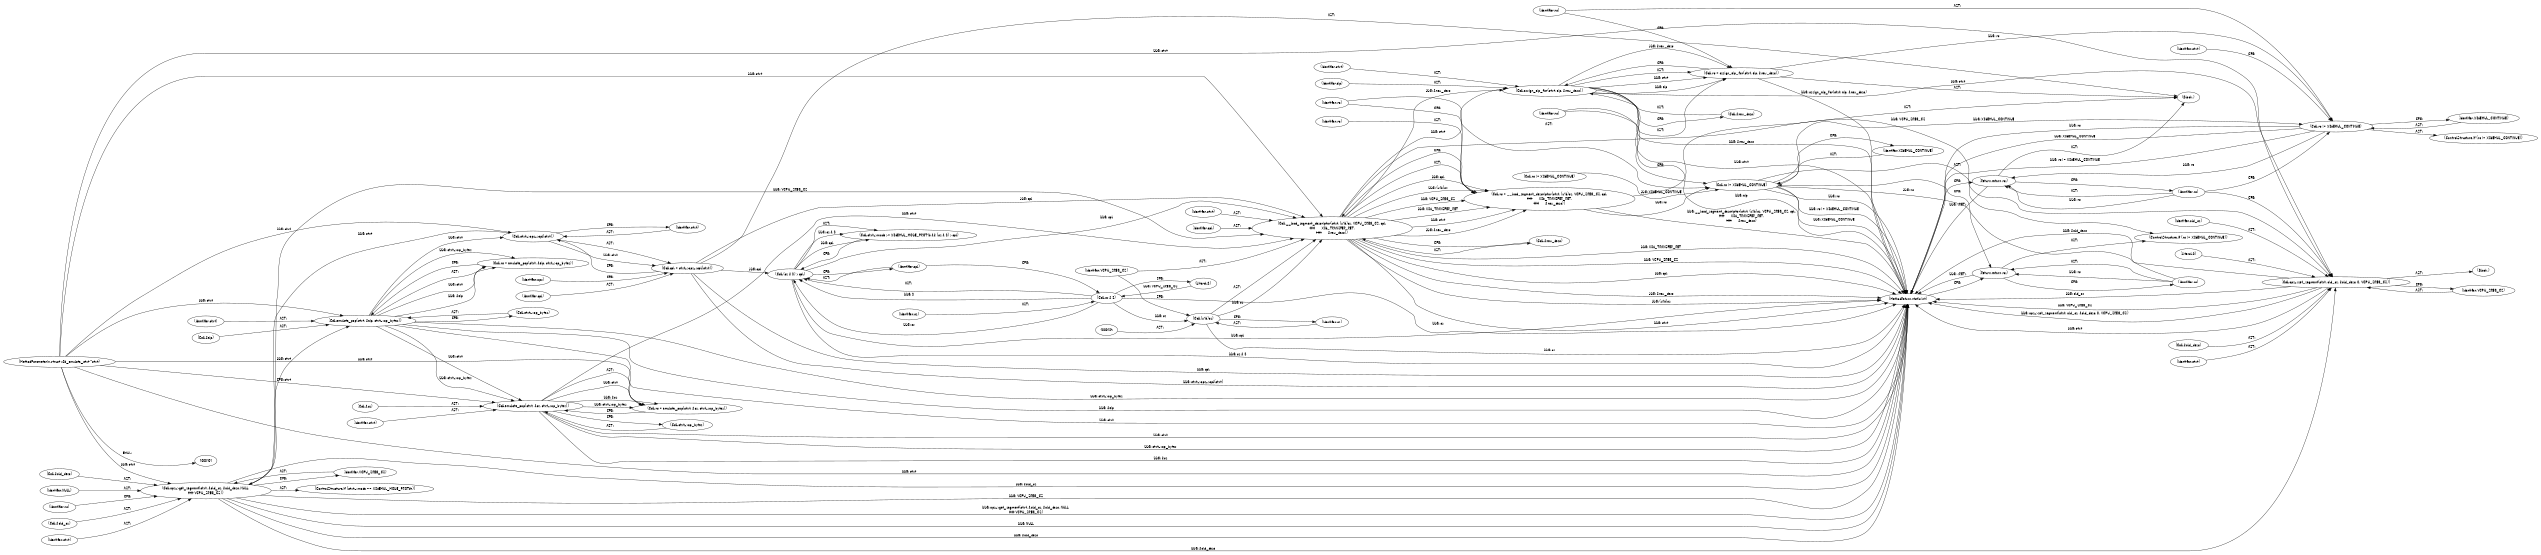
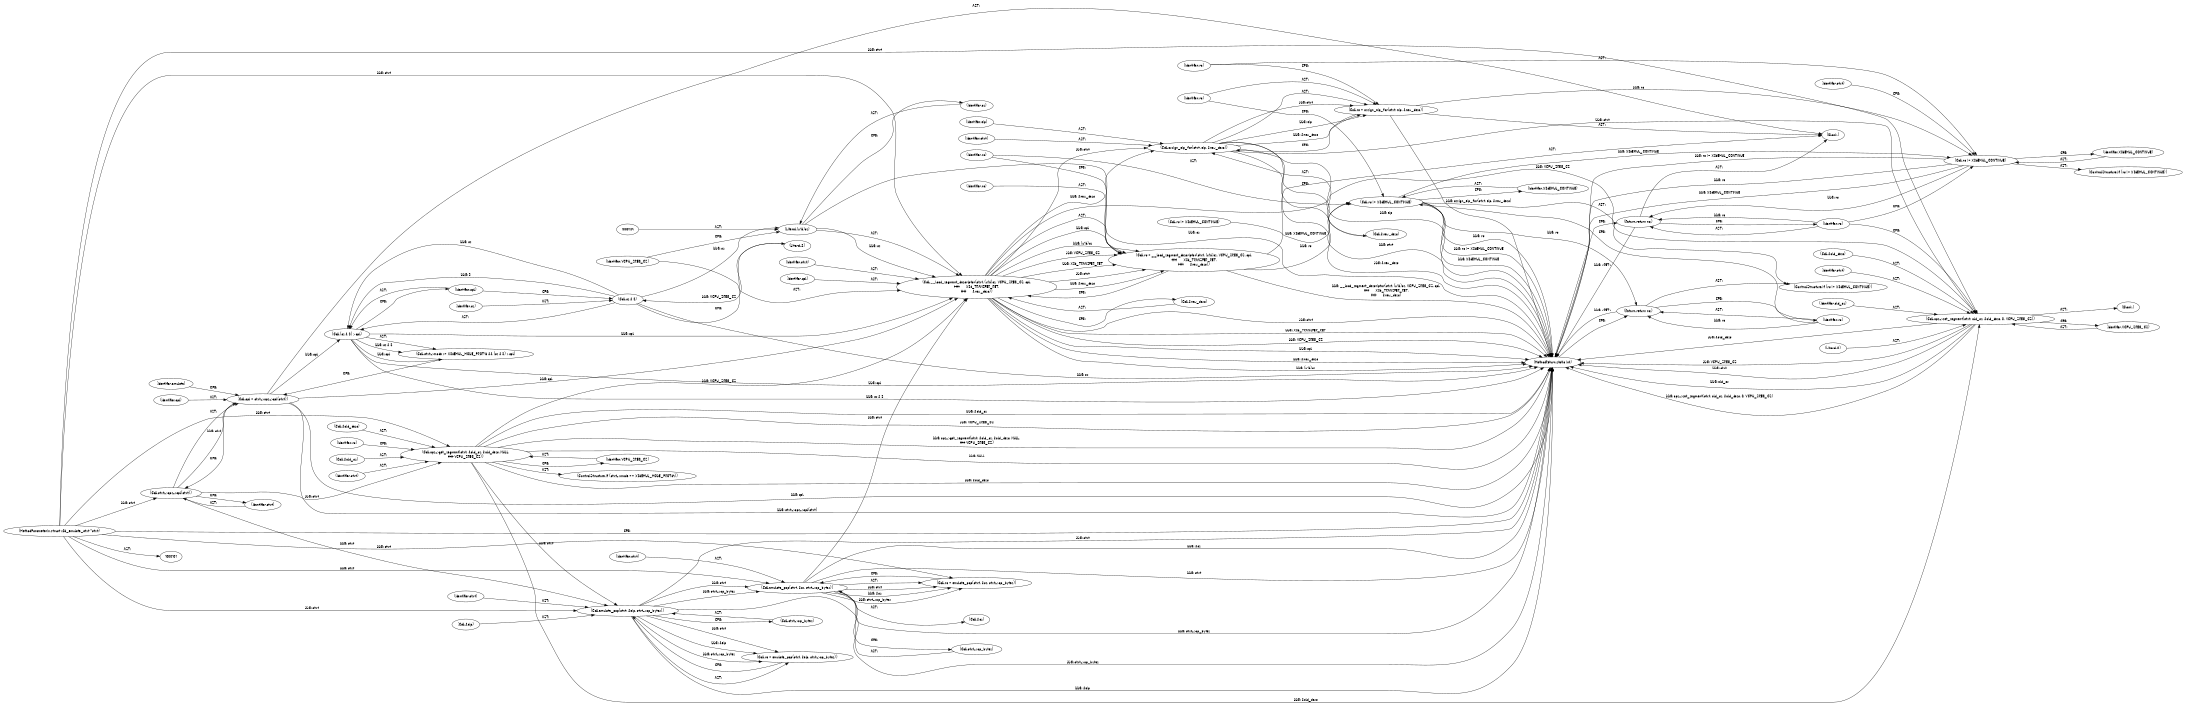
edge "(Call,emulate_pop(ctxt, &eip, ctxt->op_bytes))" -> "(Call,ctxt->ops->cpl(ctxt))": reversed
edge "(Call,ctxt->mode >= X86EMUL_MODE_PROT16 && (cs & 3) > cpl)" -> "(Call,(cs & 3) > cpl)": now "(Call,ctxt->mode >= X86EMUL_MODE_PROT16 && (cs & 3) > cpl)" -> "(Call,cpl = ctxt->ops->cpl(ctxt))"
node "(Identifier,ops)": label "(Identifier,ops)" -> "(Identifier,emulate)"
node "(Call,(u16)cs)": label "(Call,(u16)cs)" -> "(Literal,(u16)cs)"
edge "(MethodParameterIn,struct x86_emulate_ctxt *ctxt)" -> "(Call,emulate_pop(ctxt, &cs, ctxt->op_bytes))": label "CFG: ctxt" -> "DDG: ctxt"
edge "(Call,&cs)" -> "(Call,emulate_pop(ctxt, &cs, ctxt->op_bytes))": reversed
edge "(MethodParameterIn,struct x86_emulate_ctxt *ctxt)" -> "1000101": label "EMUL: " -> "AST: "
edge "(MethodParameterIn,struct x86_emulate_ctxt *ctxt)" -> "(MethodReturn,static int)": label "DDG: ctxt" -> "CFG: "
node "(Identifier,NULL)": removed
